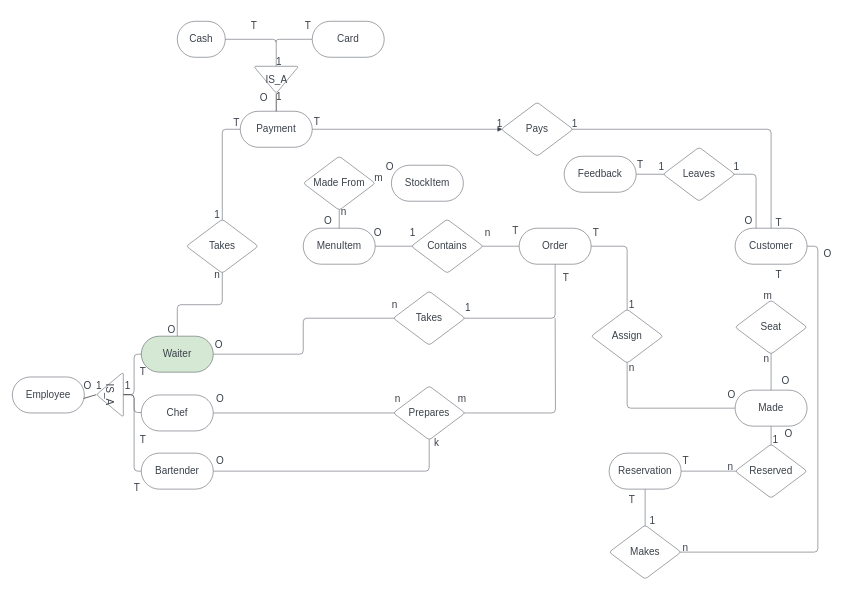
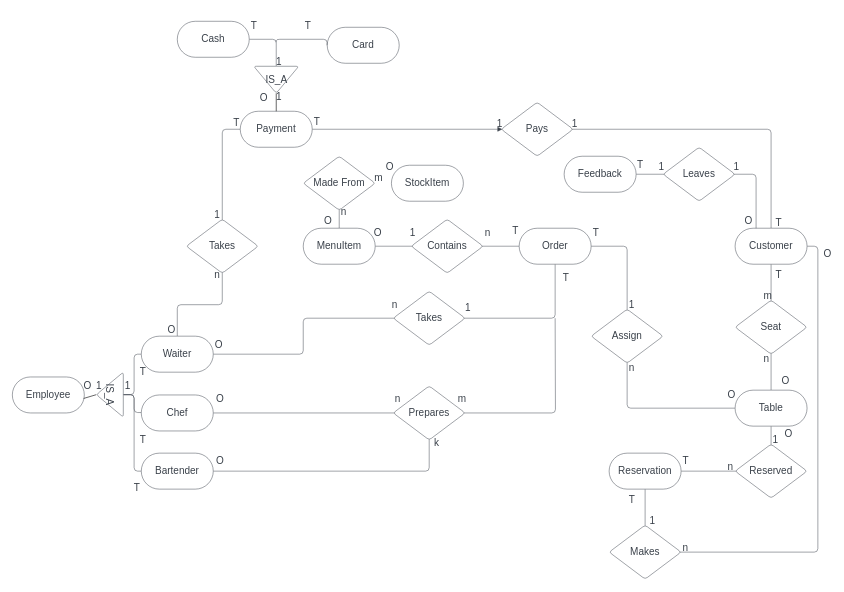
node "Cash": size 48x36 -> 72x36
node "Card": moved (348, 39) -> (363, 45)
edge "Customer" -- "Seat": added
node "Waiter": fillcolor #d5e8d4 -> #ffffff
node "Made": label "Made" -> "Table"
